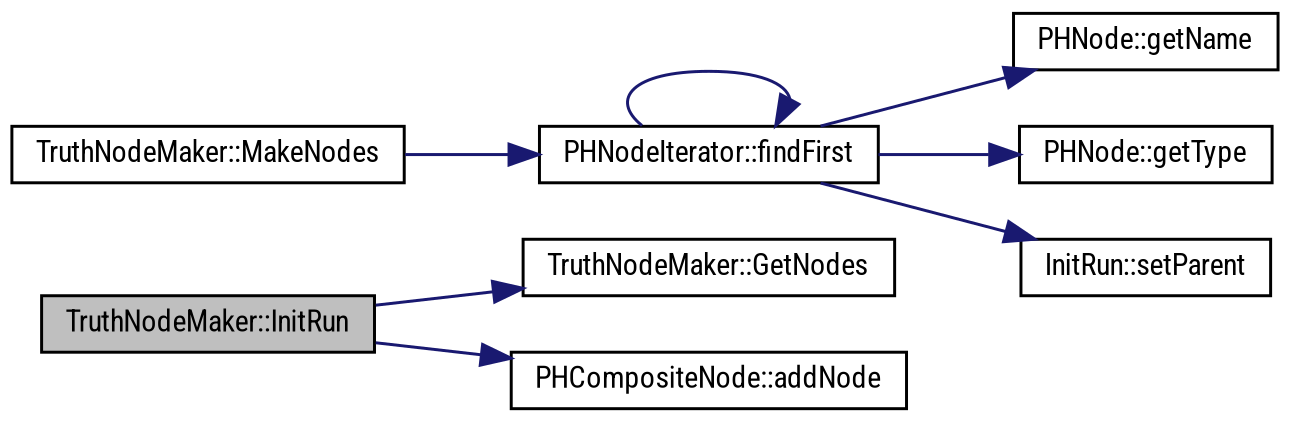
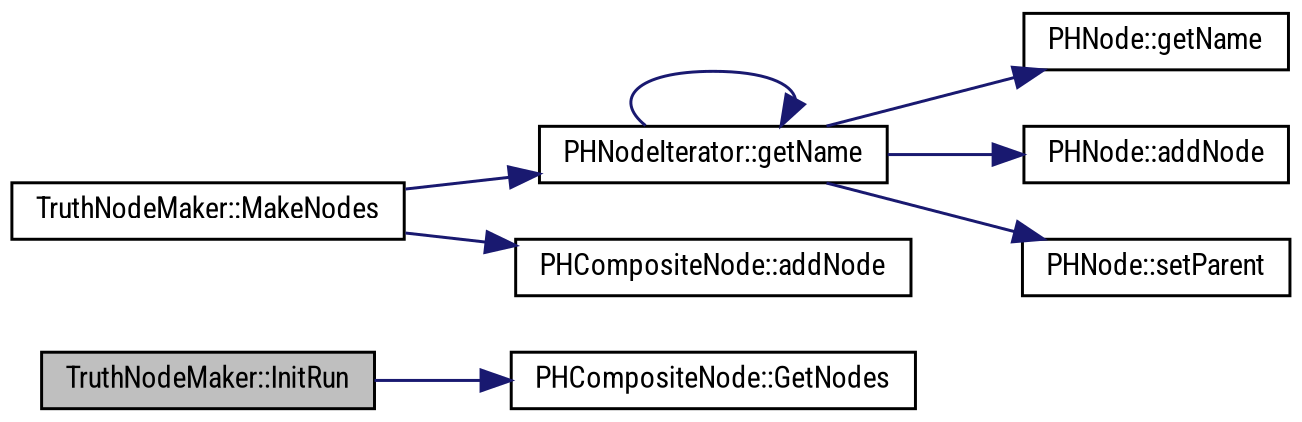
node "PHNodeIterator::findFirst": label "PHNodeIterator::findFirst" -> "PHNodeIterator::getName"
node "PHNode::getType": label "PHNode::getType" -> "PHNode::addNode"
node "TruthNodeMaker::GetNodes": label "TruthNodeMaker::GetNodes" -> "PHCompositeNode::GetNodes"
node "InitRun::setParent": label "InitRun::setParent" -> "PHNode::setParent"
edge "TruthNodeMaker::InitRun" -> "PHCompositeNode::addNode": now "TruthNodeMaker::MakeNodes" -> "PHCompositeNode::addNode"
